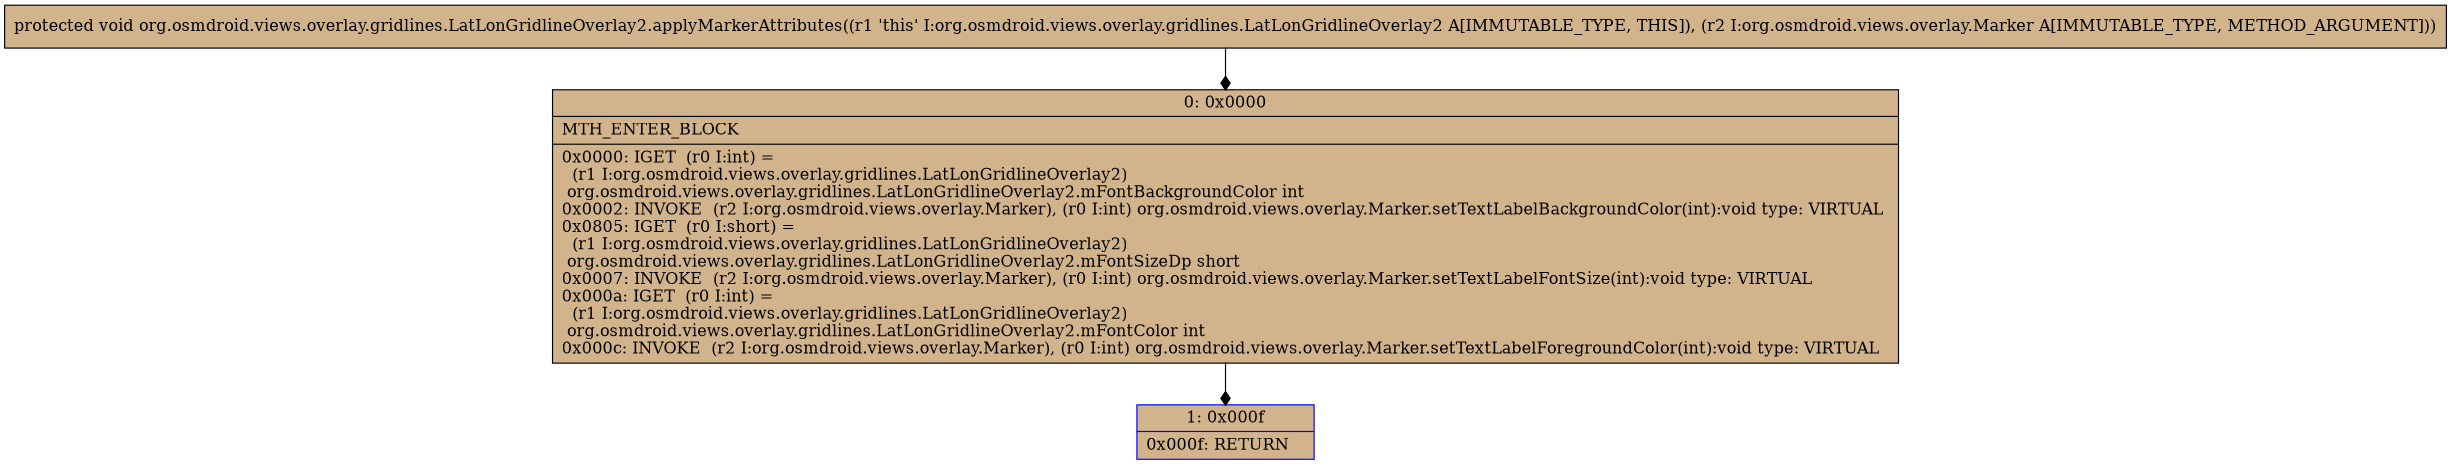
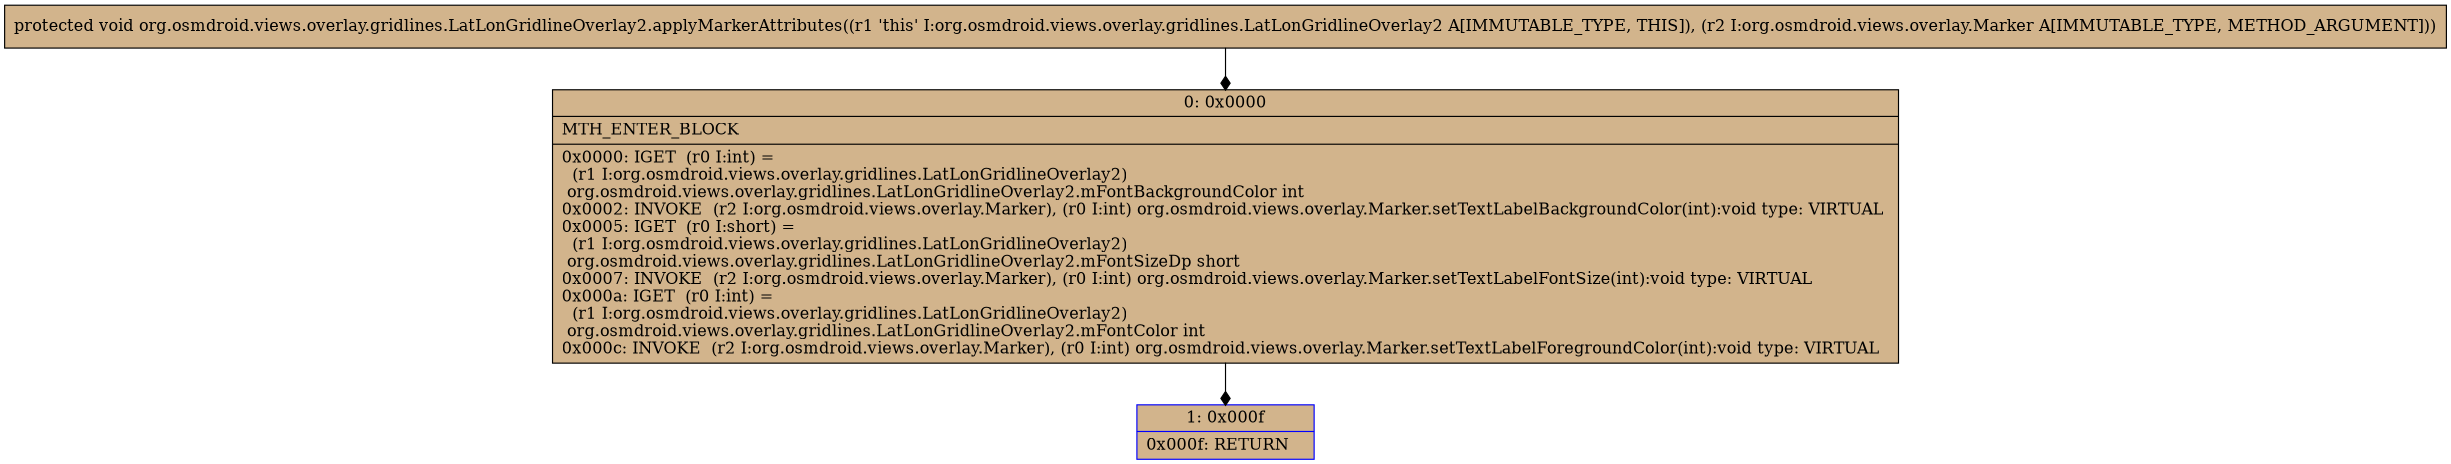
node "0: 0x0000": text "0x0805: IGET  (r0 I:short) =" -> "0x0005: IGET  (r0 I:short) ="
